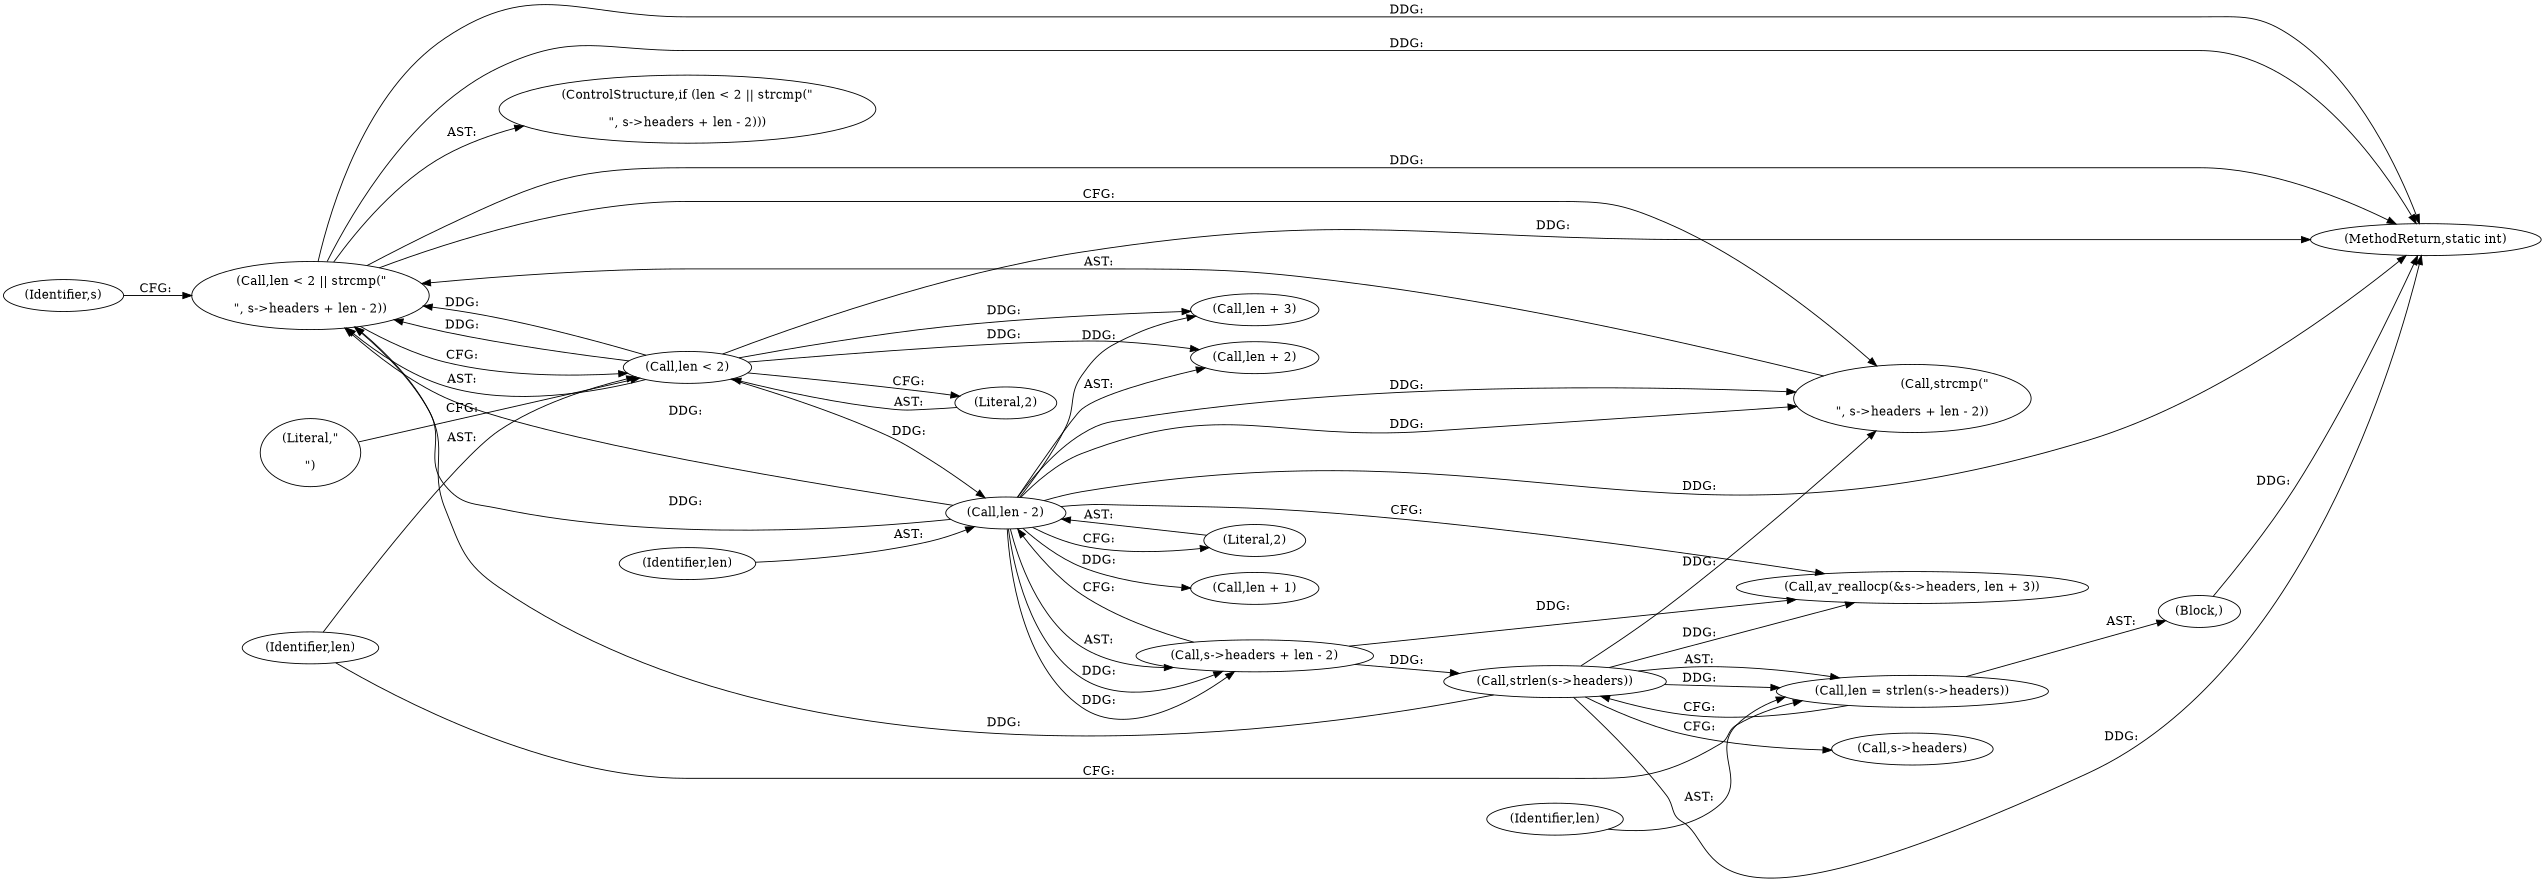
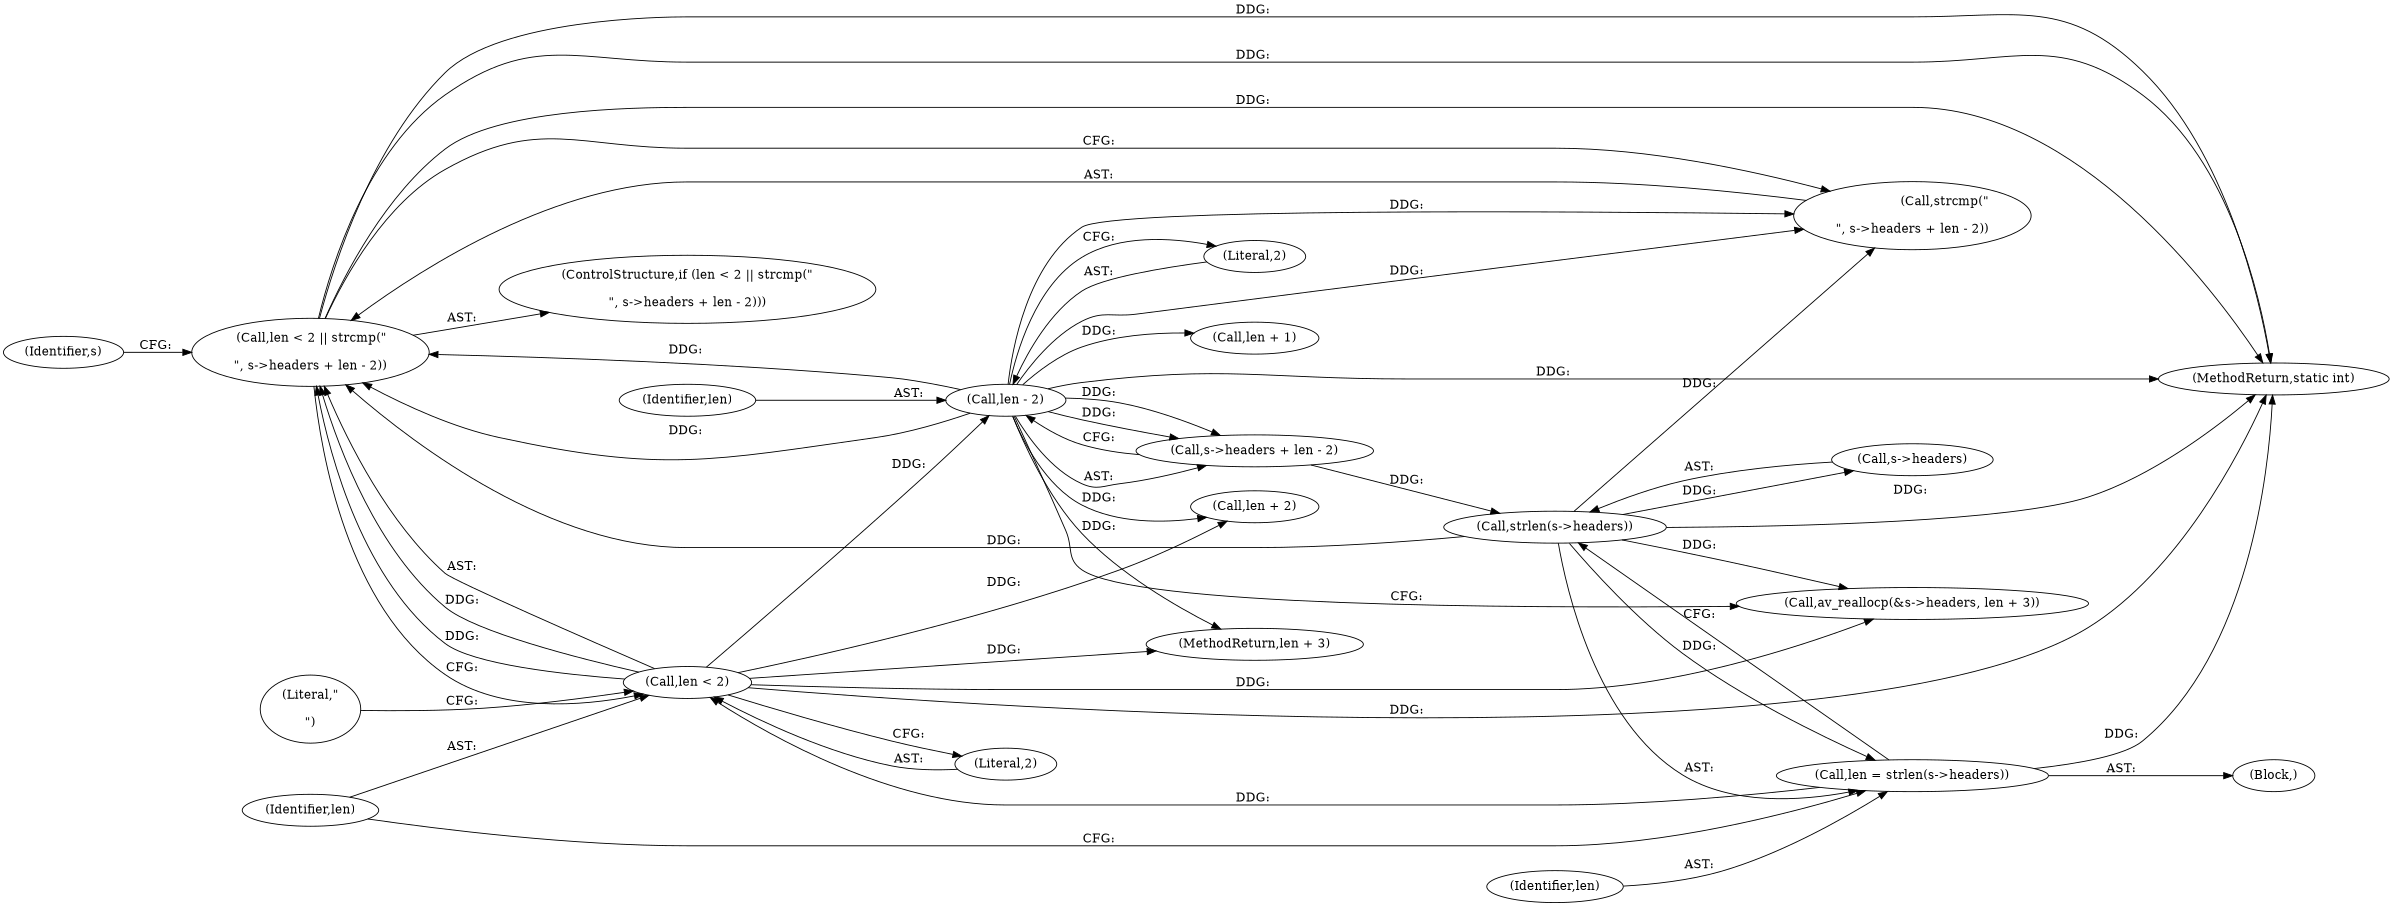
node "(Call,len + 3)": label "(Call,len + 3)" -> "(MethodReturn,len + 3)"
edge "(Call,len - 2)" -> "(Call,len + 2)": label "AST: " -> "DDG: "
edge "(Block,)" -> "(MethodReturn,static int)": now "(Call,len = strlen(s->headers))" -> "(MethodReturn,static int)"
edge "(Call,s->headers)" -> "(Call,strlen(s->headers))": added, label "AST:"
edge "(Call,s->headers + len - 2)" -> "(Call,av_reallocp(&s->headers, len + 3))": now "(Call,len < 2)" -> "(Call,av_reallocp(&s->headers, len + 3))"
edge "(Call,strlen(s->headers))" -> "(Call,s->headers)": label "CFG: " -> "DDG: "
edge "(Call,len = strlen(s->headers))" -> "(Call,len < 2)": added, label "DDG:"
